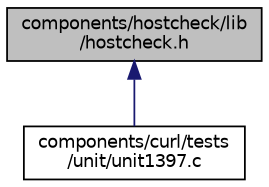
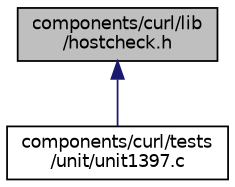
node "components/hostcheck/lib /hostcheck.h": label "components/hostcheck/lib /hostcheck.h" -> "components/curl/lib /hostcheck.h"
